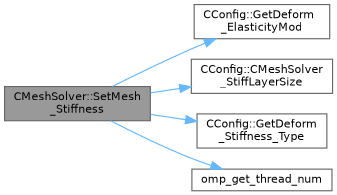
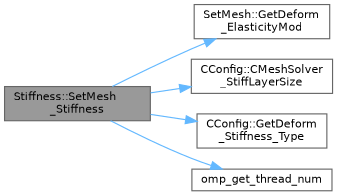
node "CConfig::GetDeform _ElasticityMod": label "CConfig::GetDeform _ElasticityMod" -> "SetMesh::GetDeform _ElasticityMod"
node "CMeshSolver::SetMesh _Stiffness": label "CMeshSolver::SetMesh _Stiffness" -> "Stiffness::SetMesh _Stiffness"
